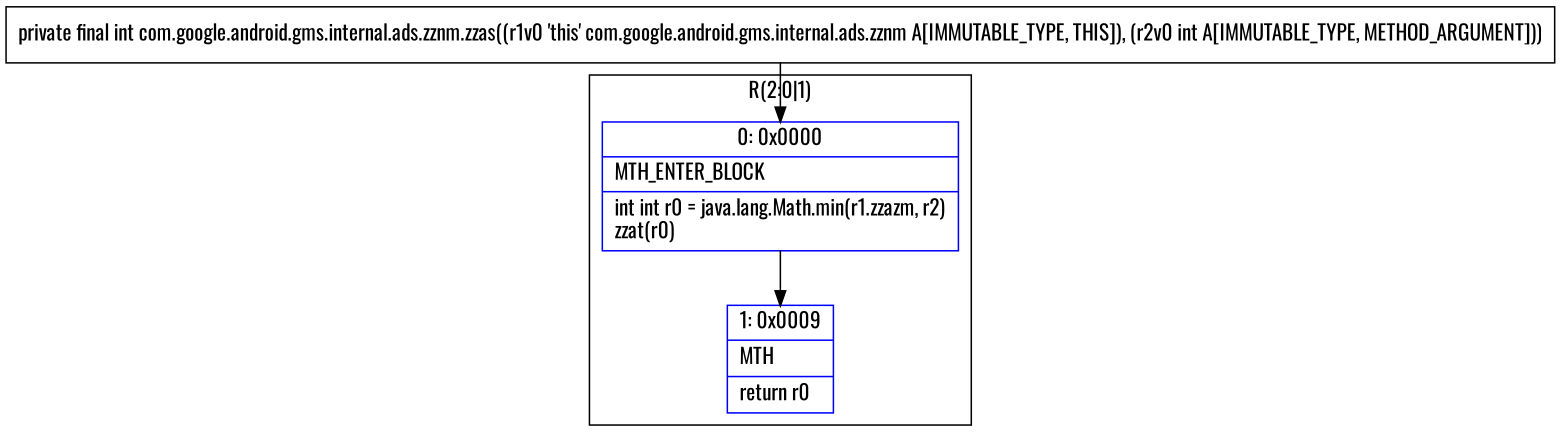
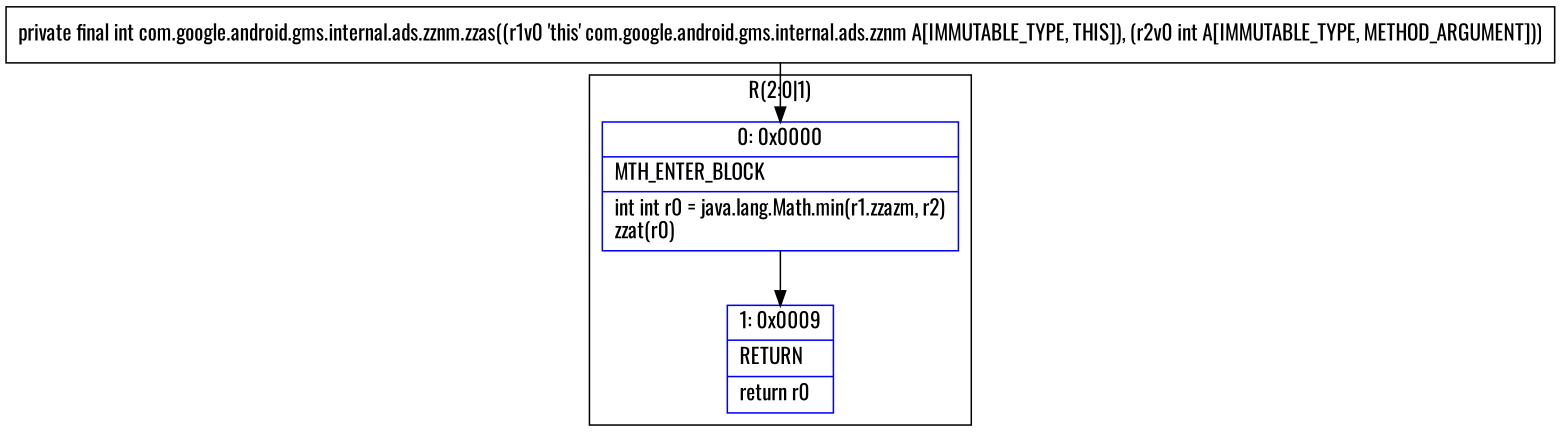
node "1: 0x0009": text "MTH" -> "RETURN"
